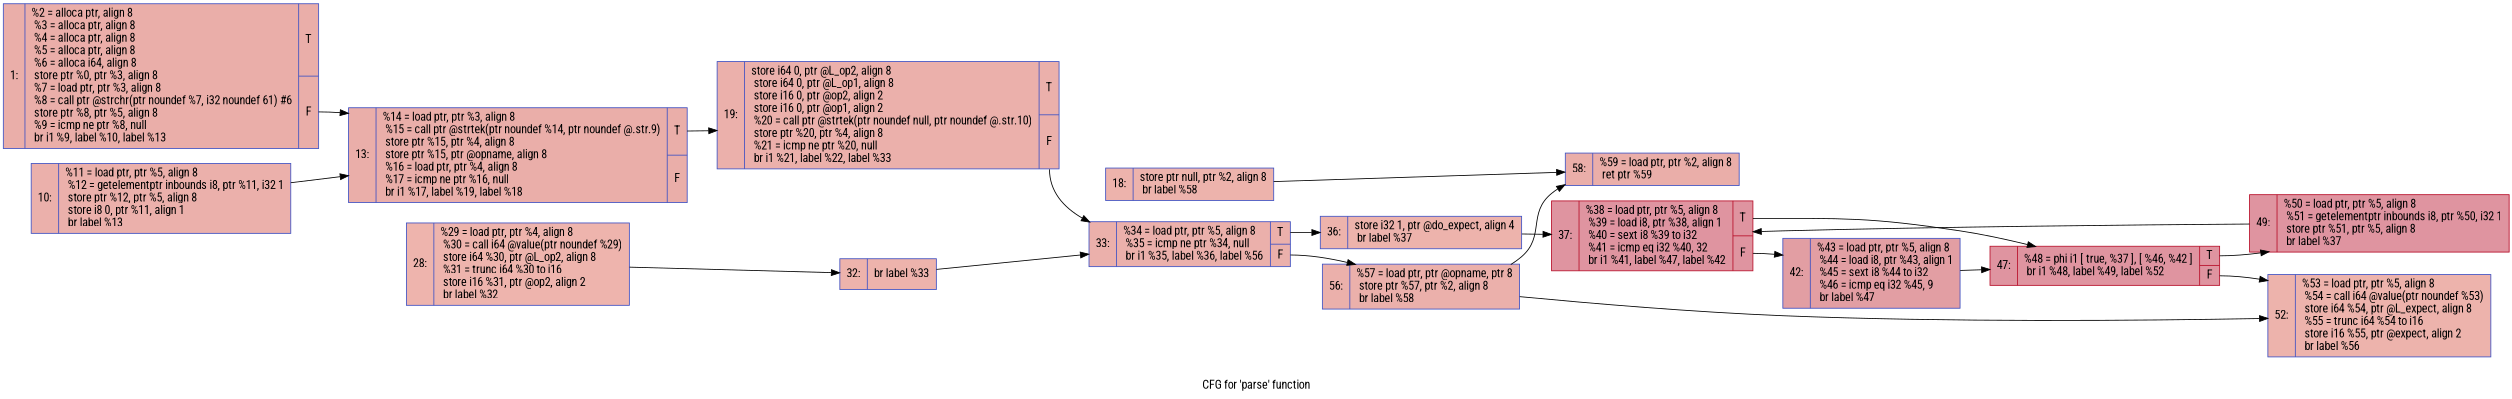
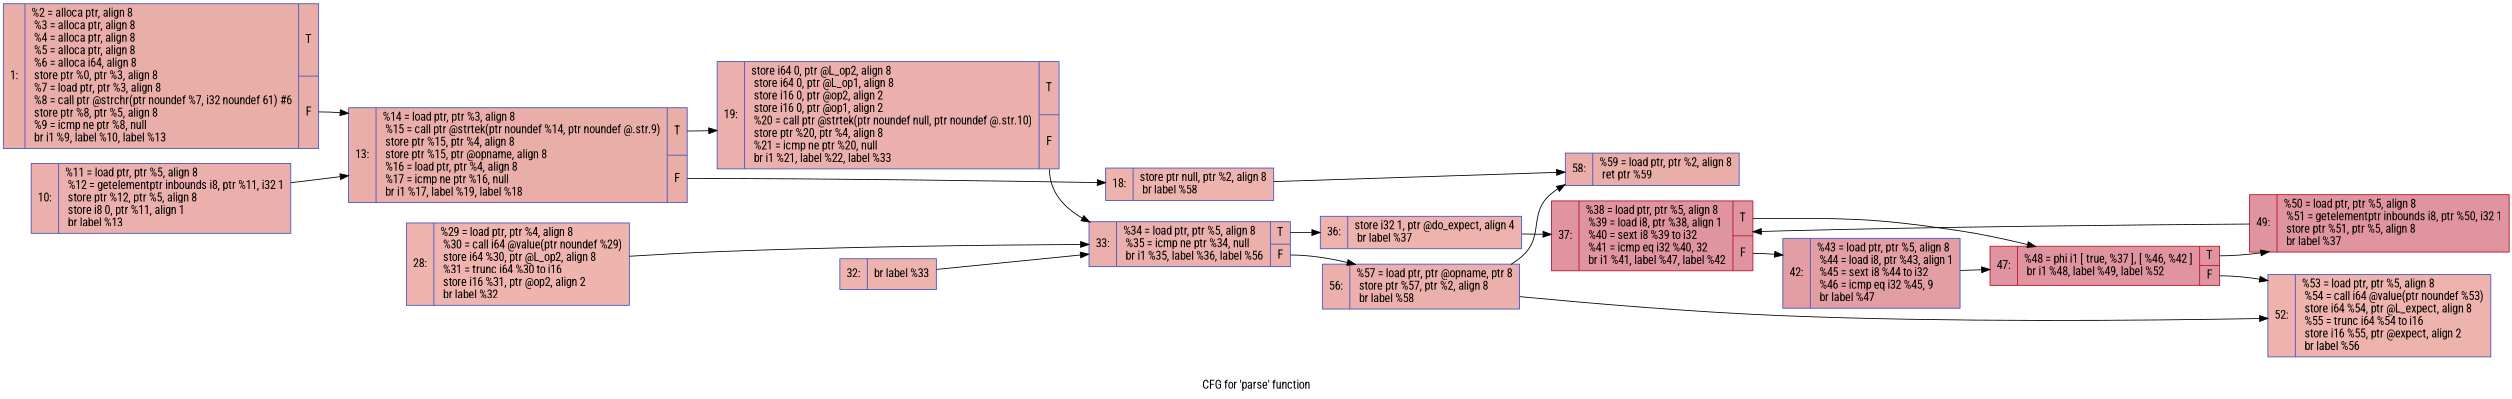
edge "13:" -> "18:": added
edge "28:" -> "32:": now "28:" -> "33:"
